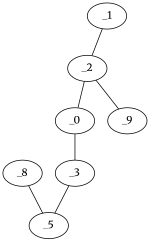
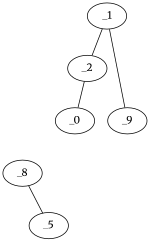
edge "_2" -- "_9": now "_1" -- "_9"
node "_3": removed
